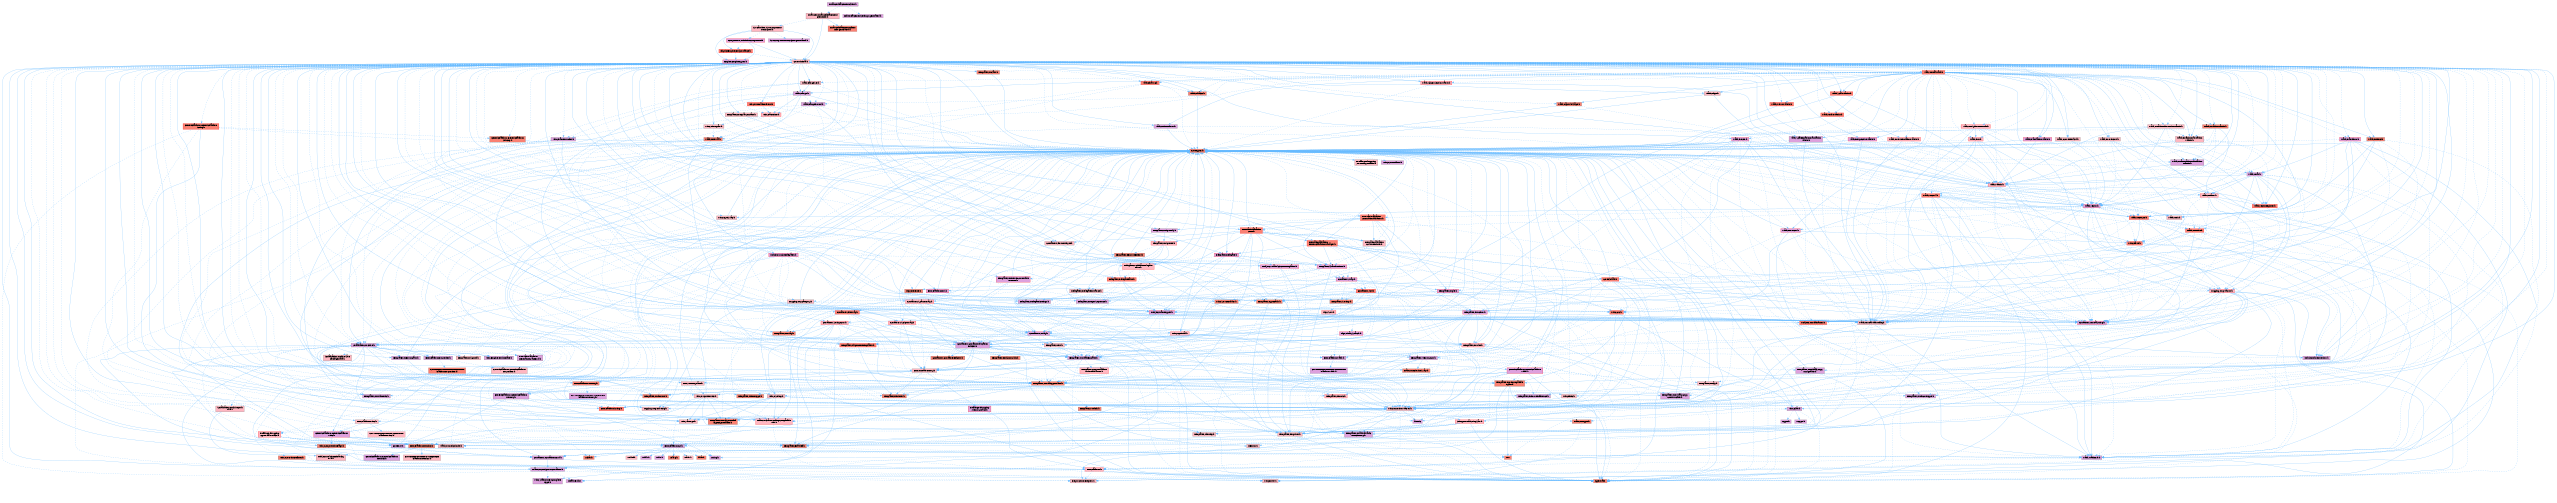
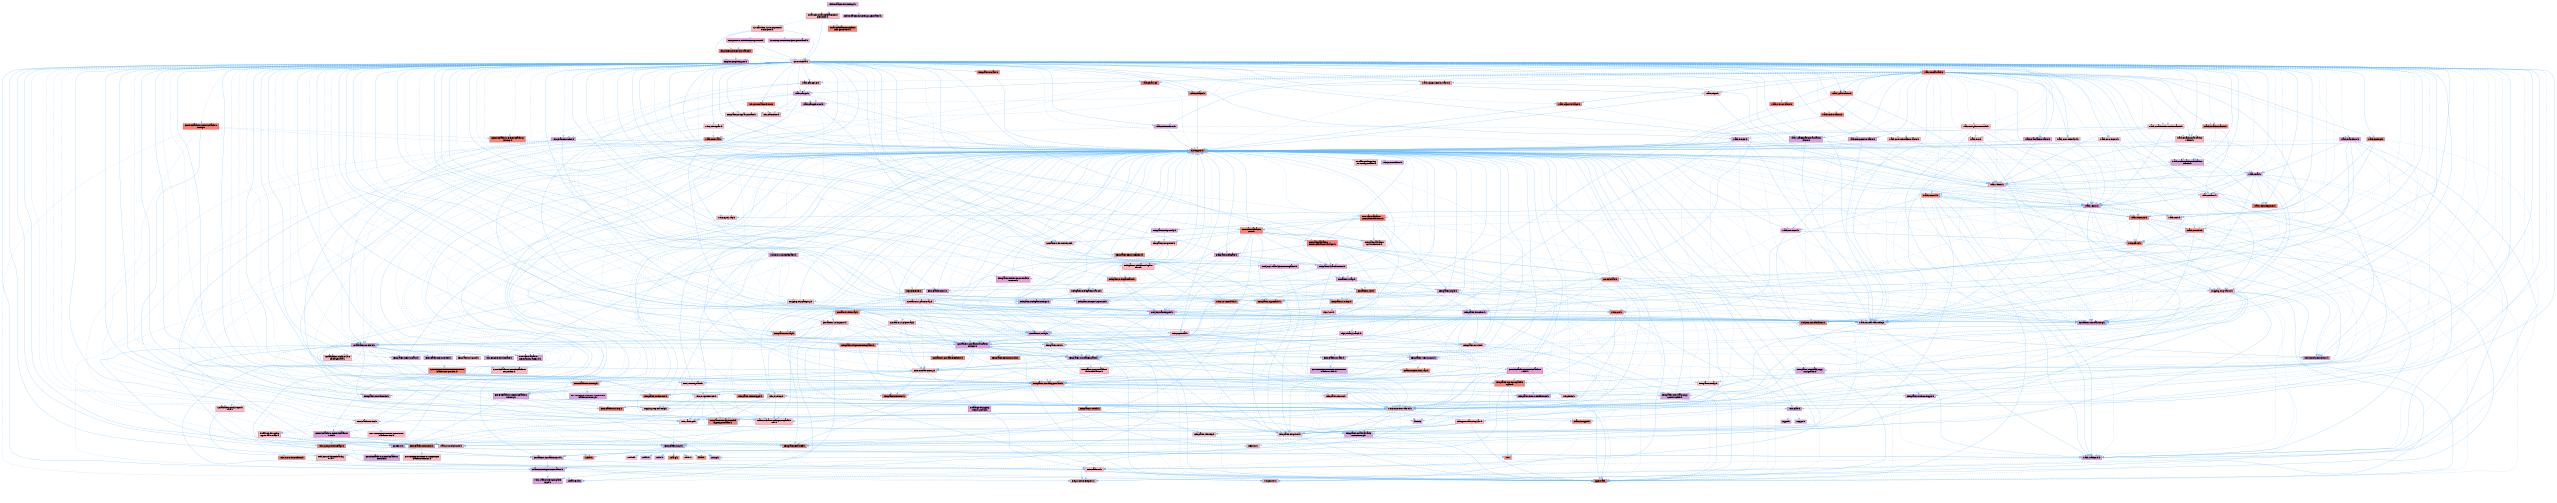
node "InstancedPlacementClient.h": label "InstancedPlacementClient.h" -> "EditorPlacementSettings.h"
edge "UObject/NameTypes.h" -> "Containers/StringConv.h": now "HAL/PlatformTLS.h" -> "Containers/StringConv.h"
